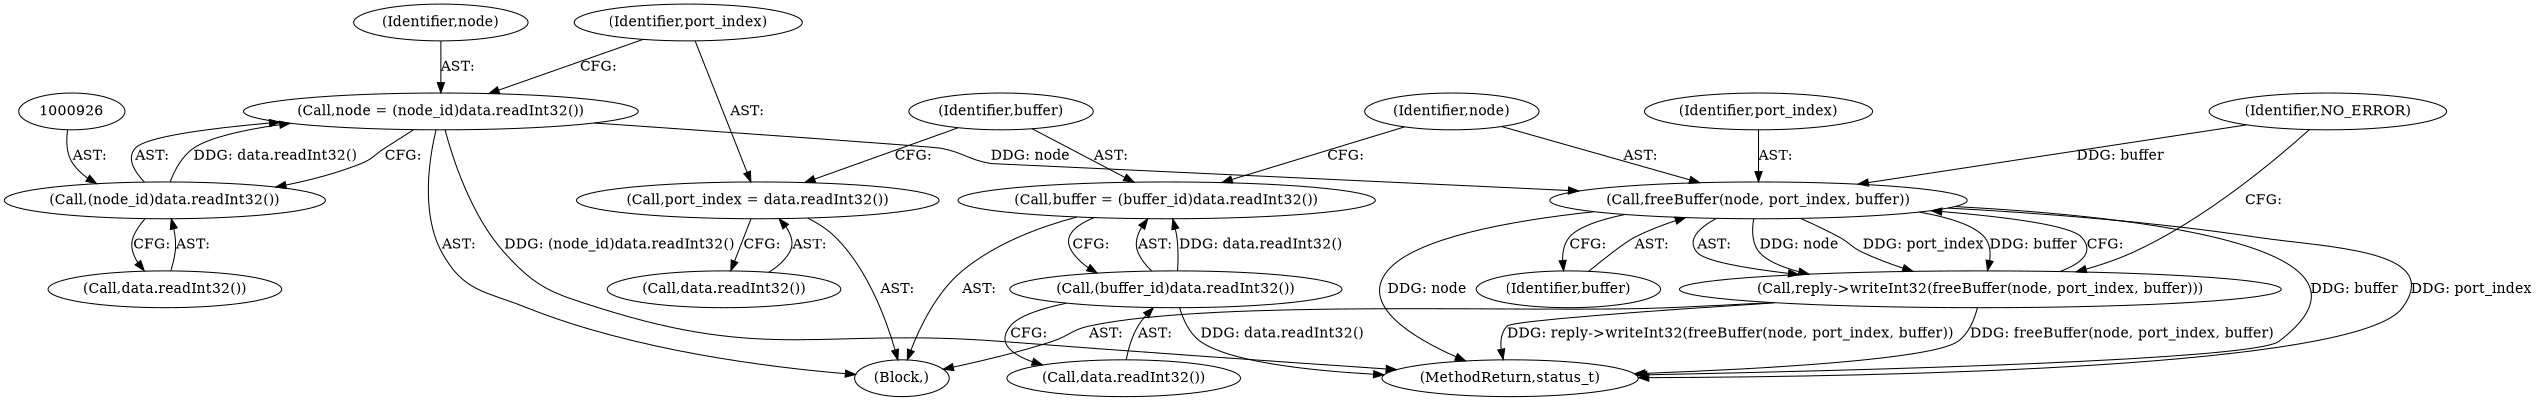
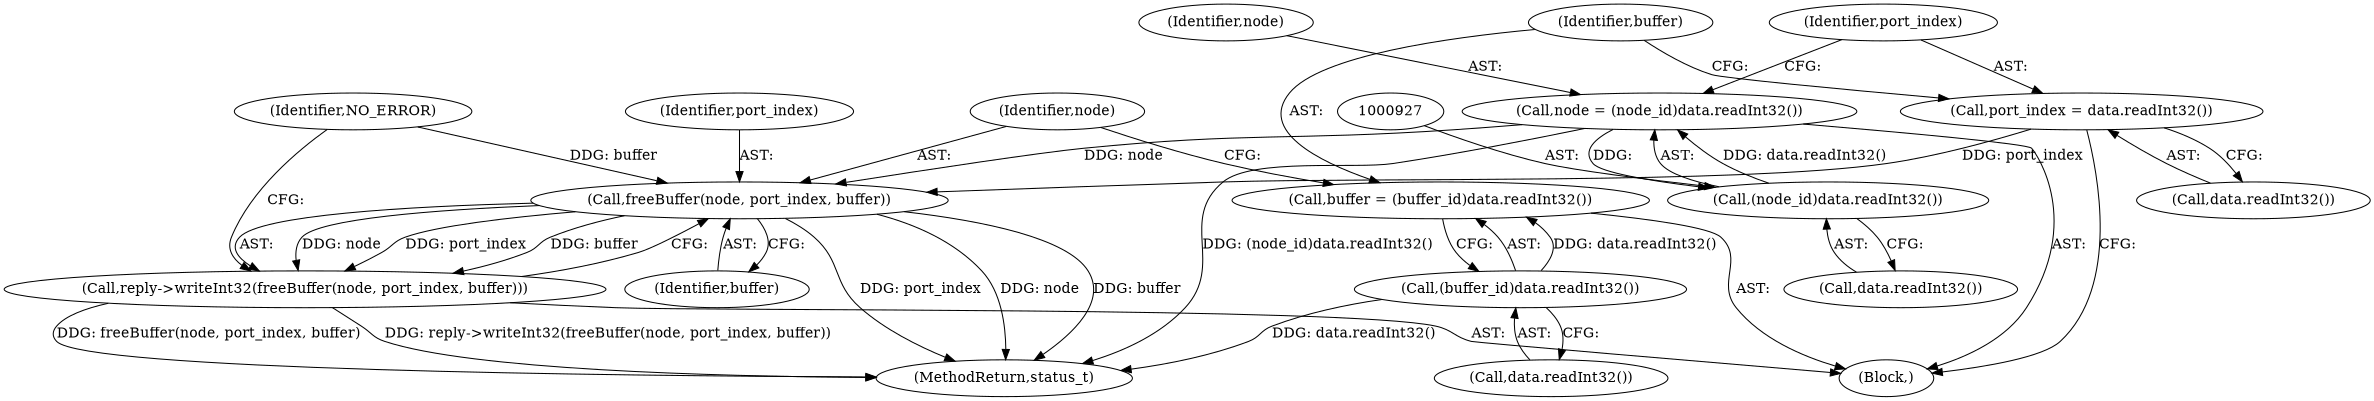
node "1000926": label "1000926" -> "1000927"
edge "(Call,node = (node_id)data.readInt32())" -> "(Call,(node_id)data.readInt32())": label "CFG: " -> "DDG: "
edge "(Call,port_index = data.readInt32())" -> "(Call,freeBuffer(node, port_index, buffer))": added, label "DDG: port_index"
edge "(Call,port_index = data.readInt32())" -> "(Block,)": label "AST: " -> "CFG: "
